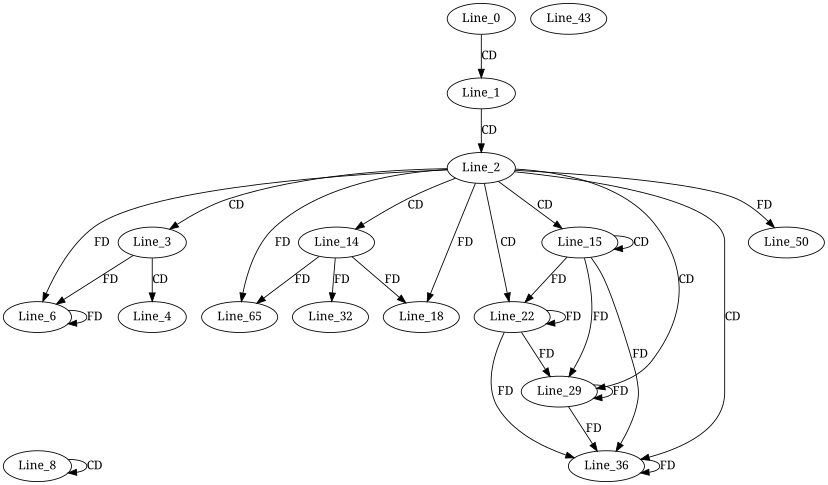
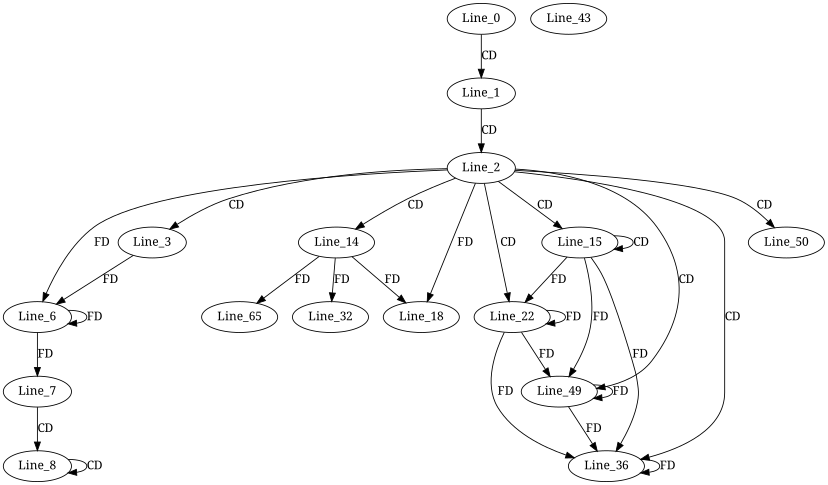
edge "Line_2" -> "Line_65": removed, label "FD"
edge "Line_2" -> "Line_50": label "FD" -> "CD"
node "Line_4": removed
node "Line_7": added
node "Line_29": label "Line_29" -> "Line_49"
